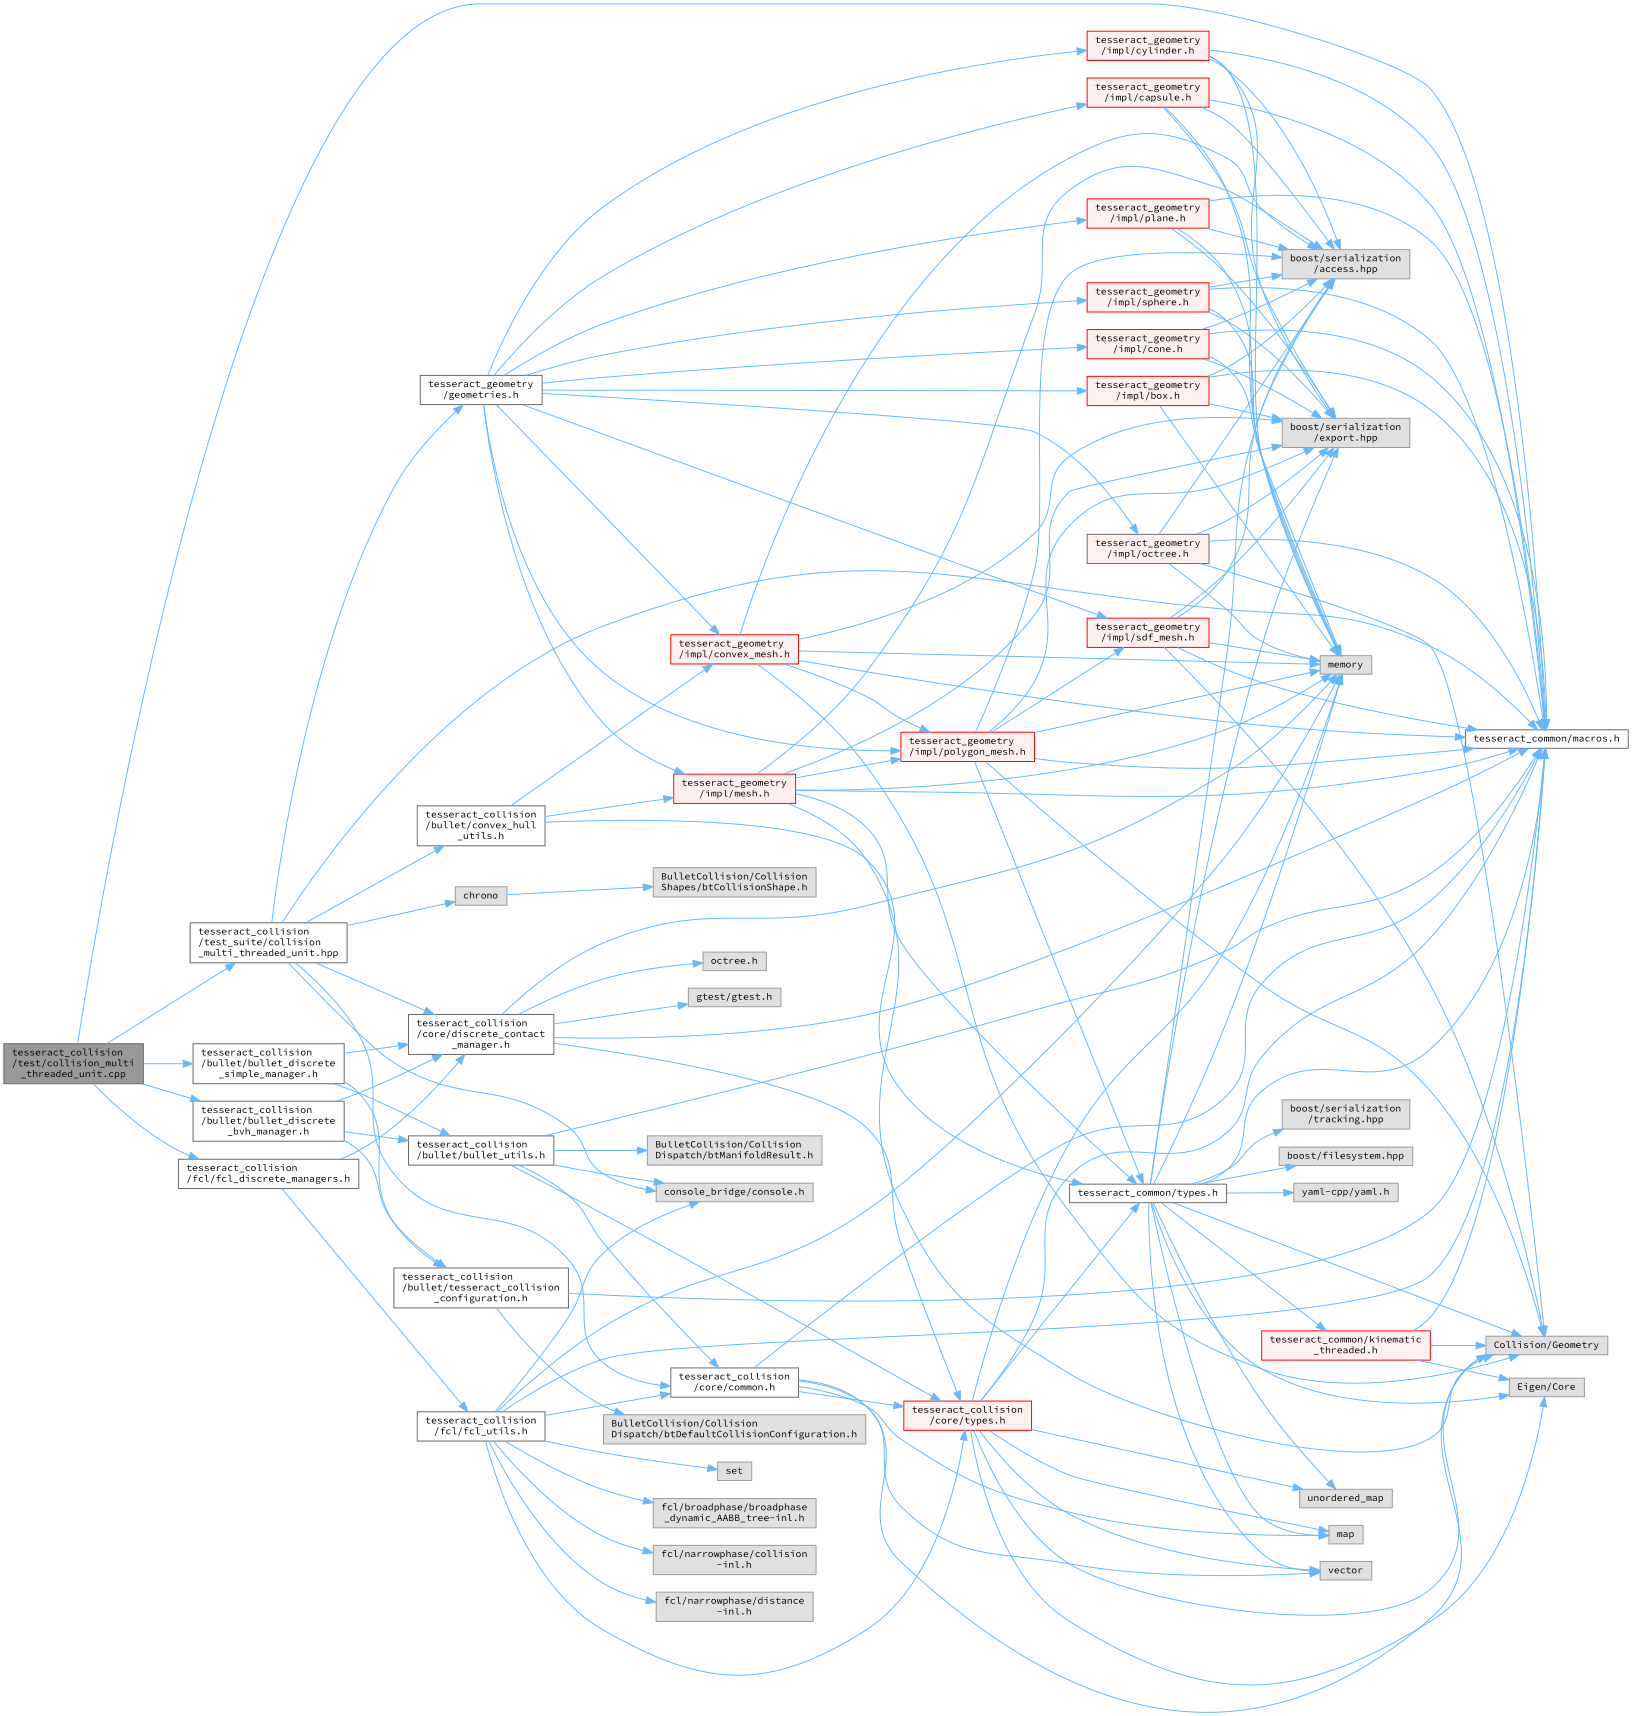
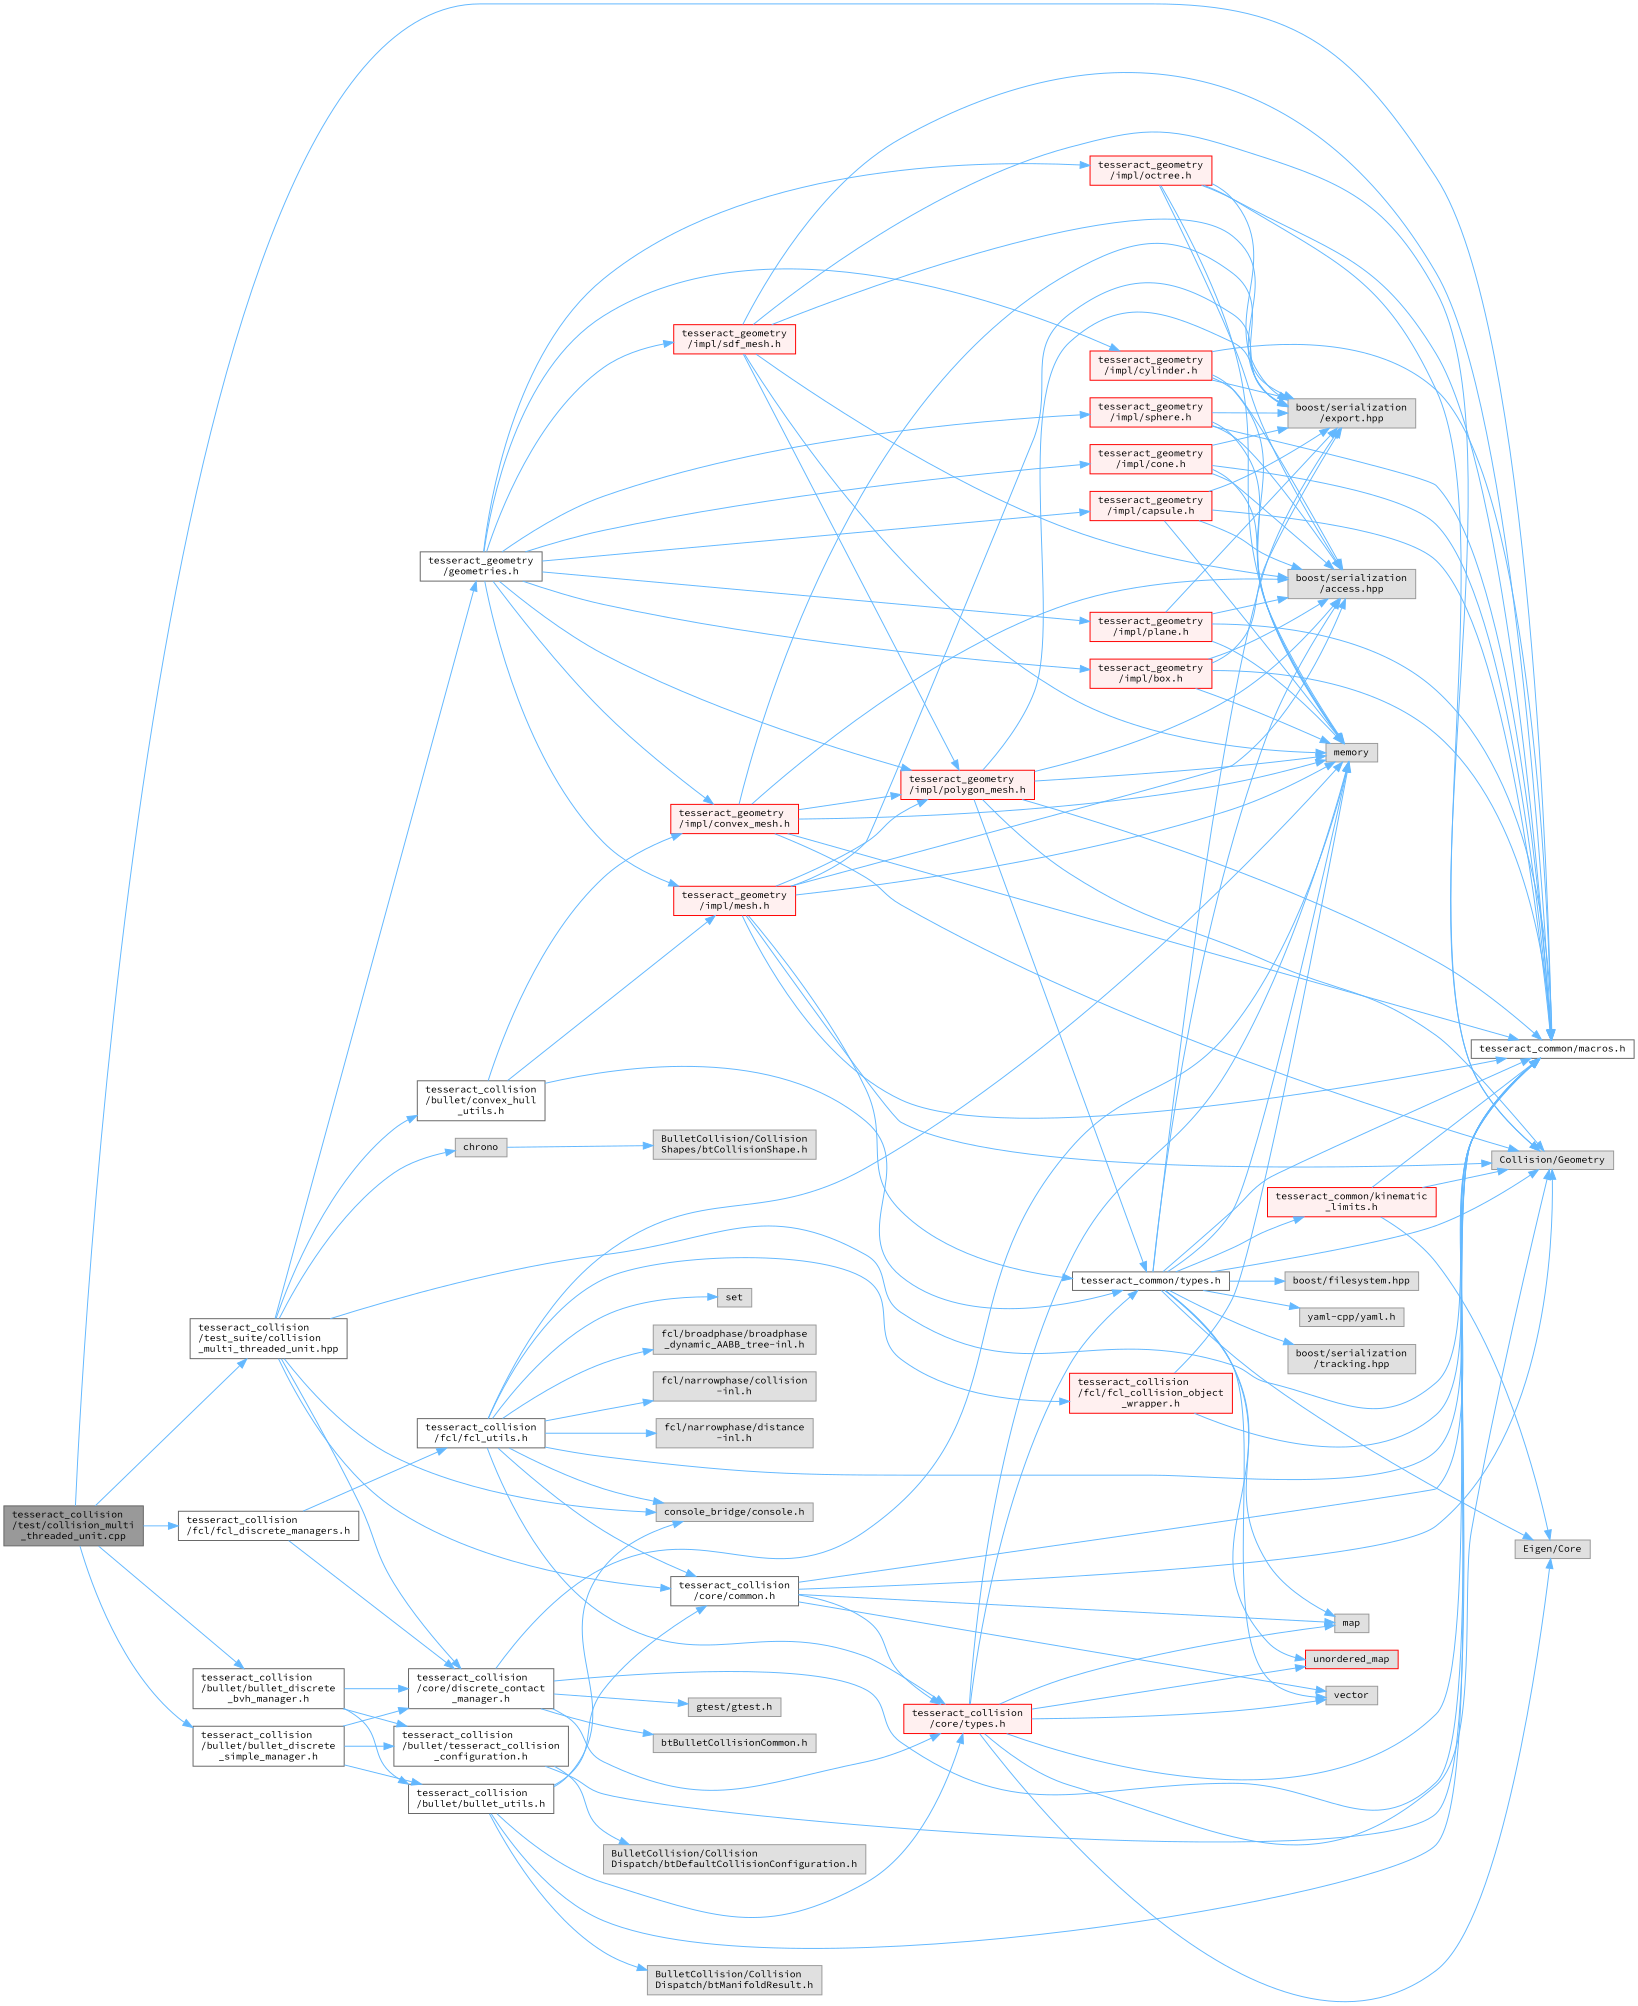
node "tesseract_geometry /impl/octree.h": color grey40 -> red
edge "tesseract_geometry /impl/polygon_mesh.h" -> "tesseract_geometry /impl/sdf_mesh.h": reversed
node "octree.h": label "octree.h" -> "btBulletCollisionCommon.h"
node "tesseract_common/kinematic _threaded.h": label "tesseract_common/kinematic _threaded.h" -> "tesseract_common/kinematic _limits.h"
node "tesseract_collision /fcl/fcl_collision_object _wrapper.h": added
node "unordered_map": color grey60 -> red
